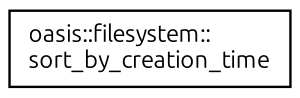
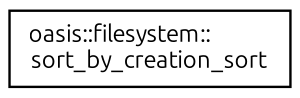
node "oasis::filesystem:: sort_by_creation_time": label "oasis::filesystem:: sort_by_creation_time" -> "oasis::filesystem:: sort_by_creation_sort"
